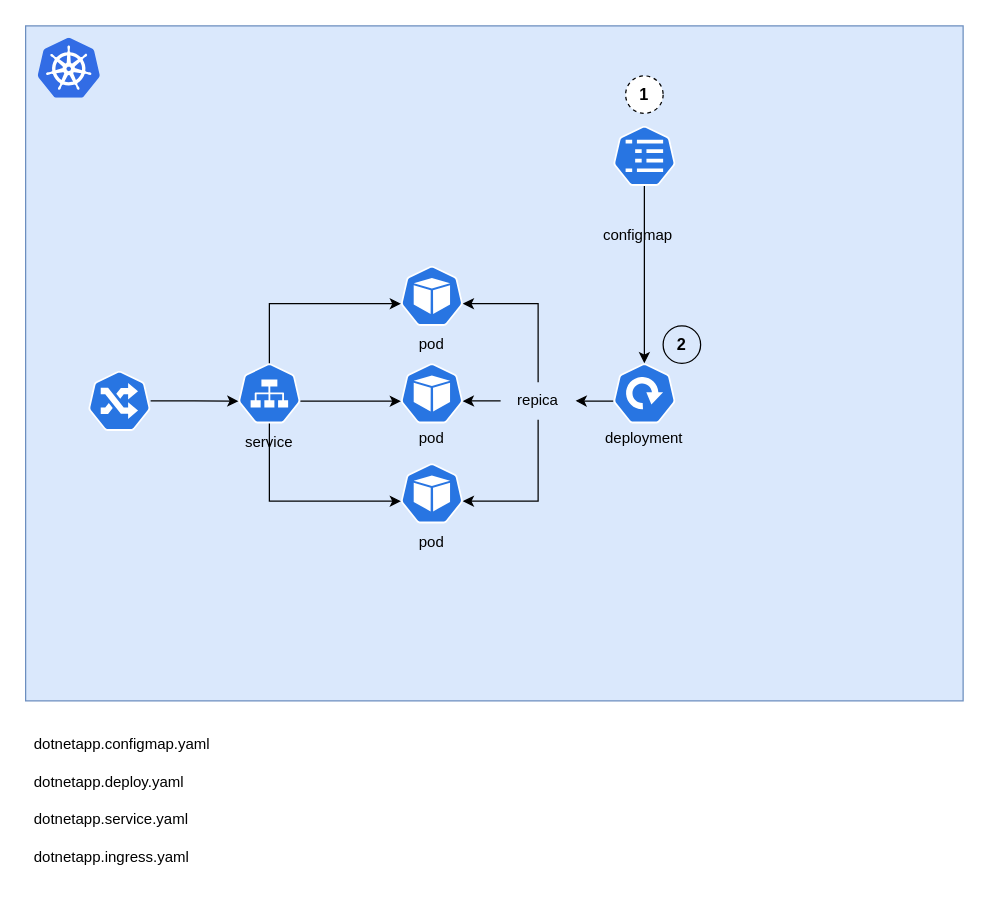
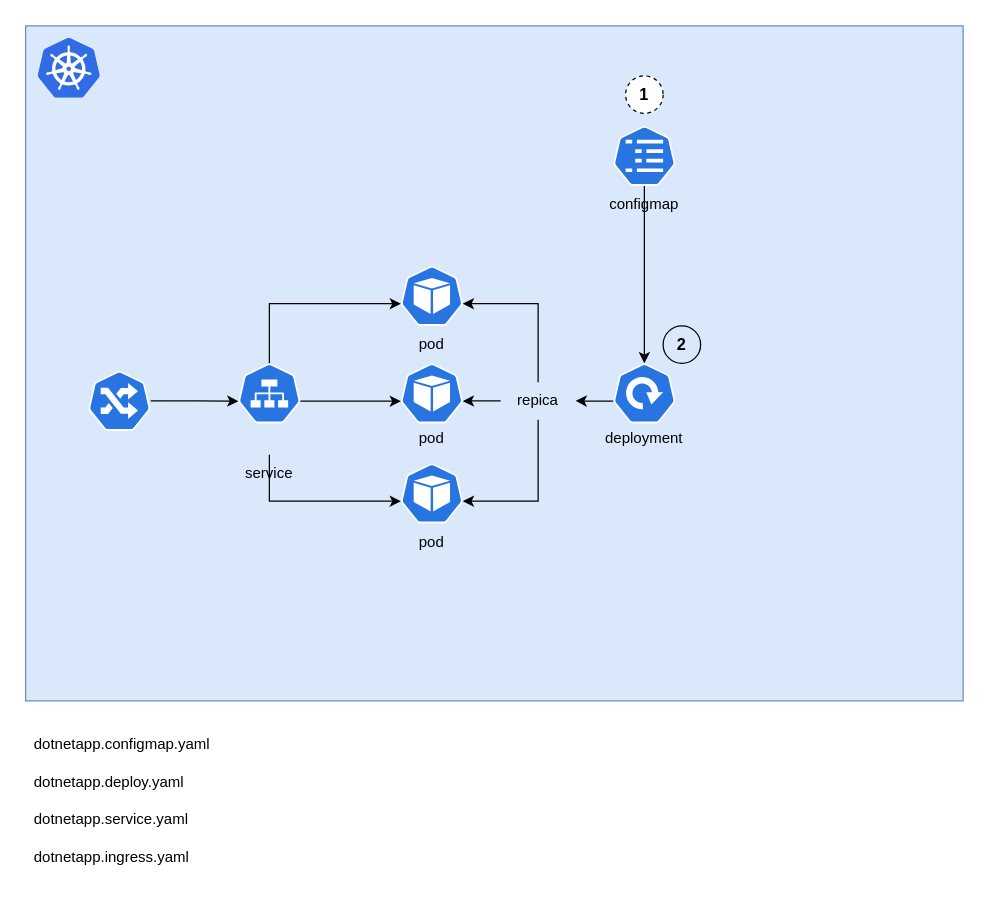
node "configmap": moved (638, 236) -> (644, 204)
node "service": moved (269, 442) -> (269, 473)
